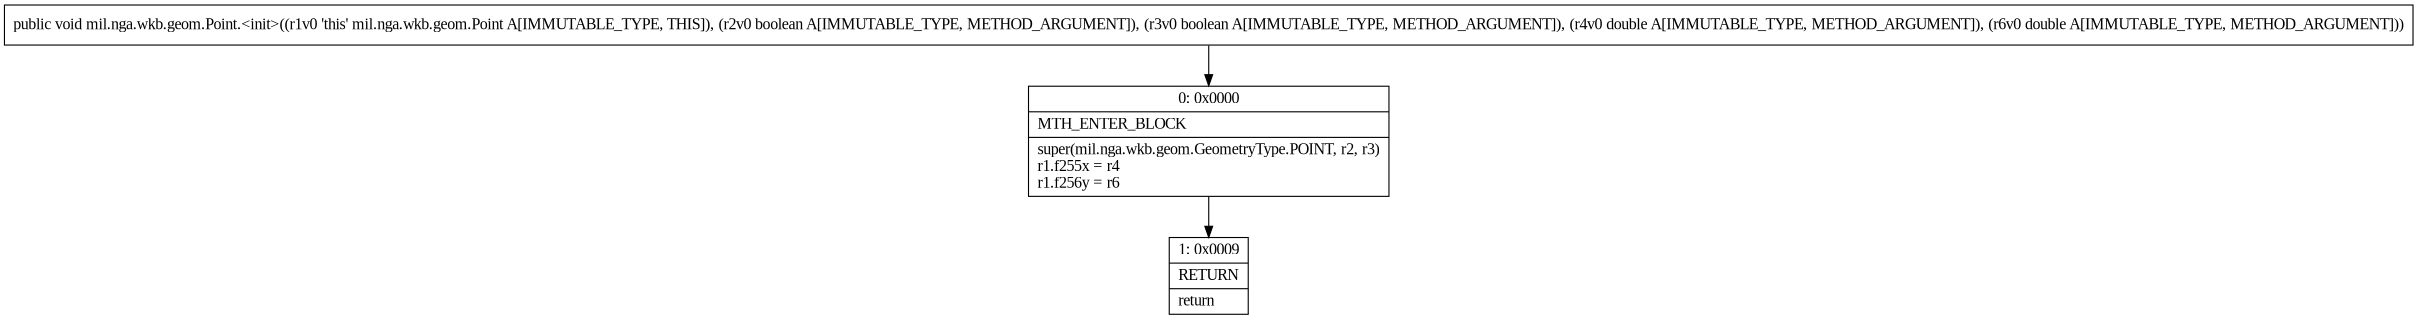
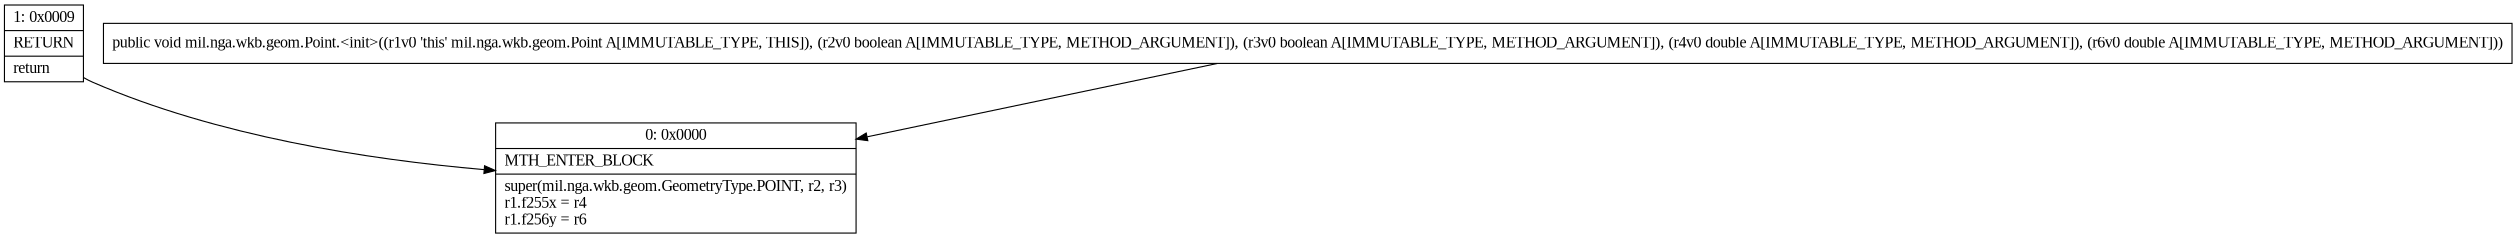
edge "0: 0x0000" -> "1: 0x0009": reversed
